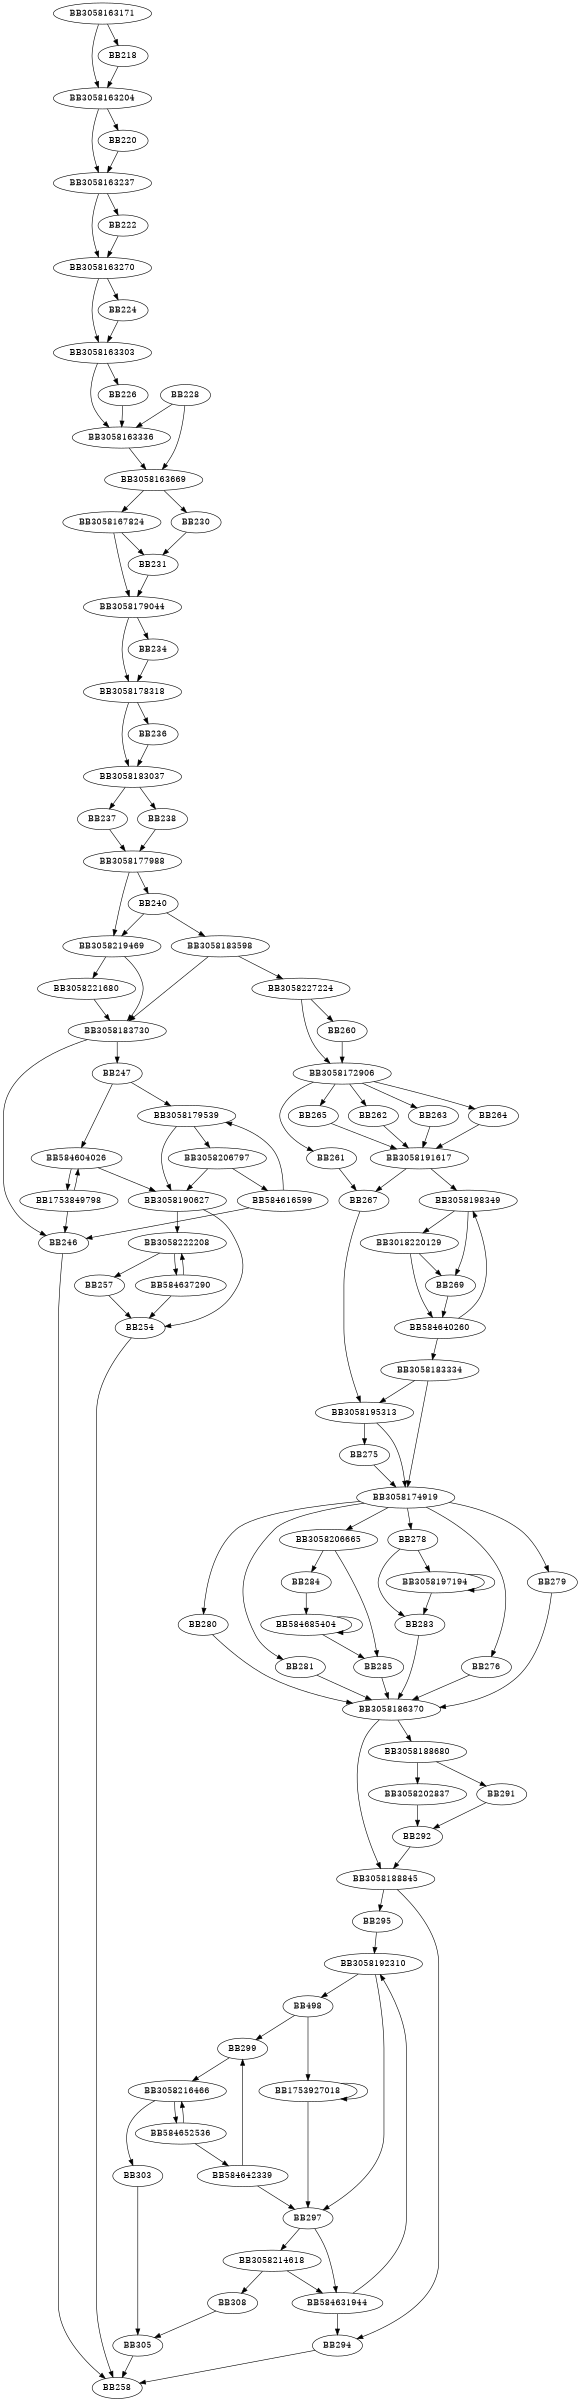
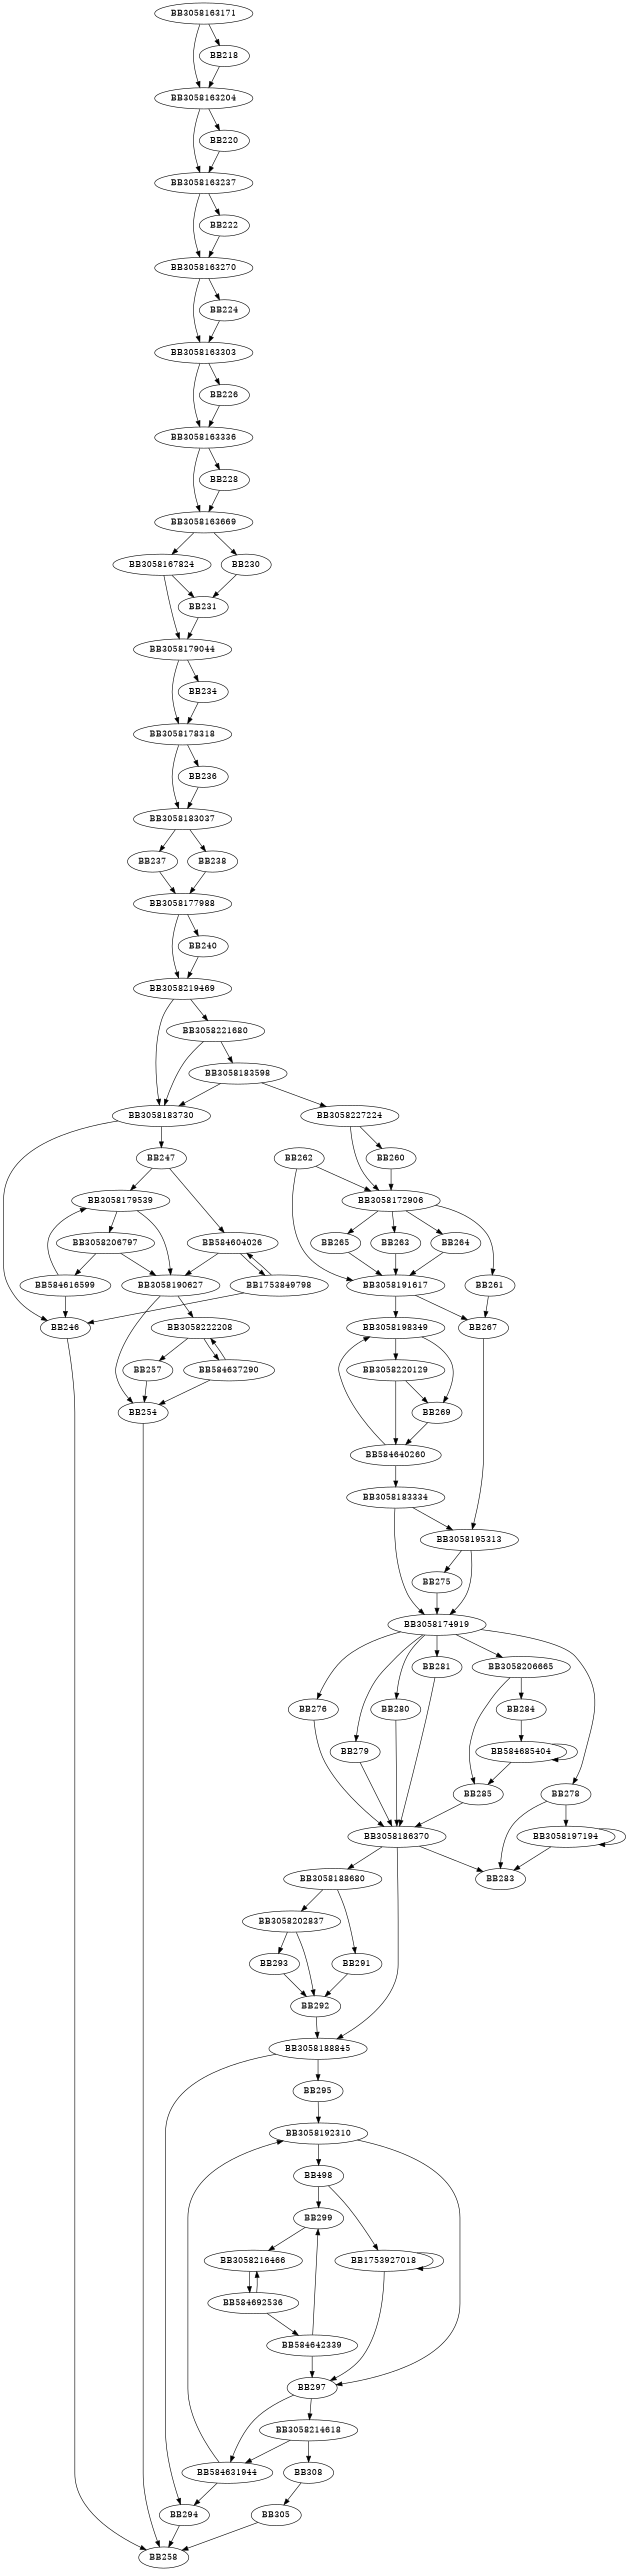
edge "BB228" -> "BB3058163336": reversed
edge "BB240" -> "BB3058183598": now "BB3058221680" -> "BB3058183598"
edge "BB3058172906" -> "BB262": reversed
node "BB3018220129": label "BB3018220129" -> "BB3058220129"
edge "BB283" -> "BB3058186370": reversed
node "BB293": added
node "BB584652536": label "BB584652536" -> "BB584692536"
node "BB303": removed
